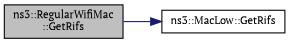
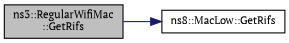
node "ns3::MacLow::GetRifs": label "ns3::MacLow::GetRifs" -> "ns8::MacLow::GetRifs"
